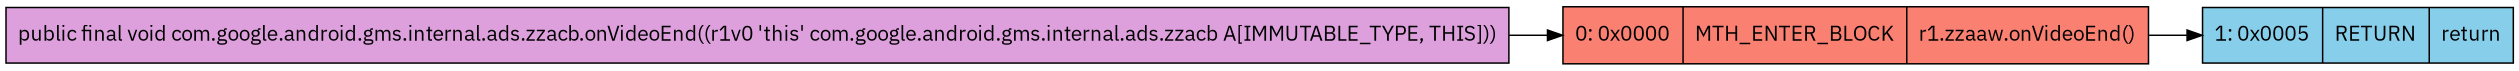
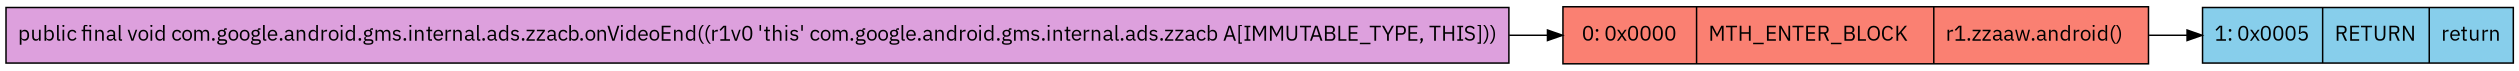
node "0: 0x0000": text "r1.zzaaw.onVideoEnd()" -> "r1.zzaaw.android()"
